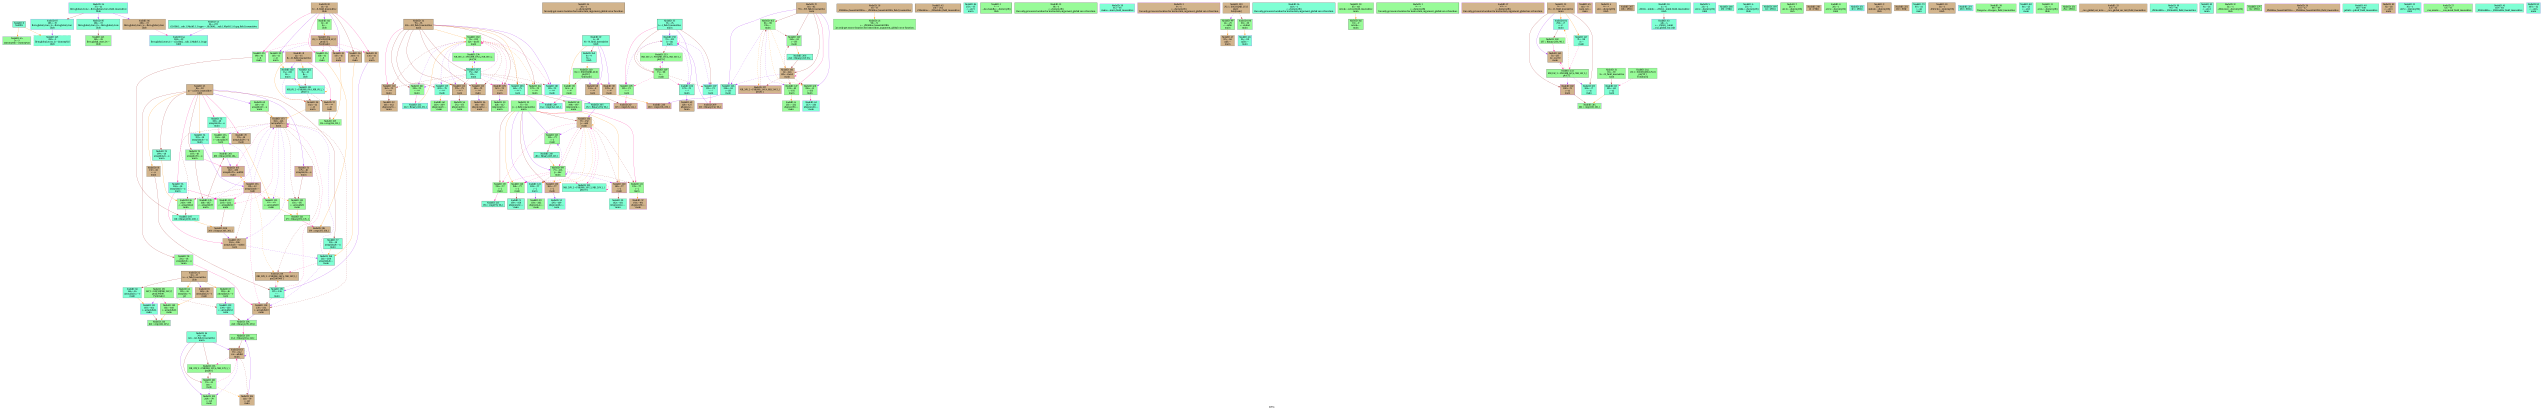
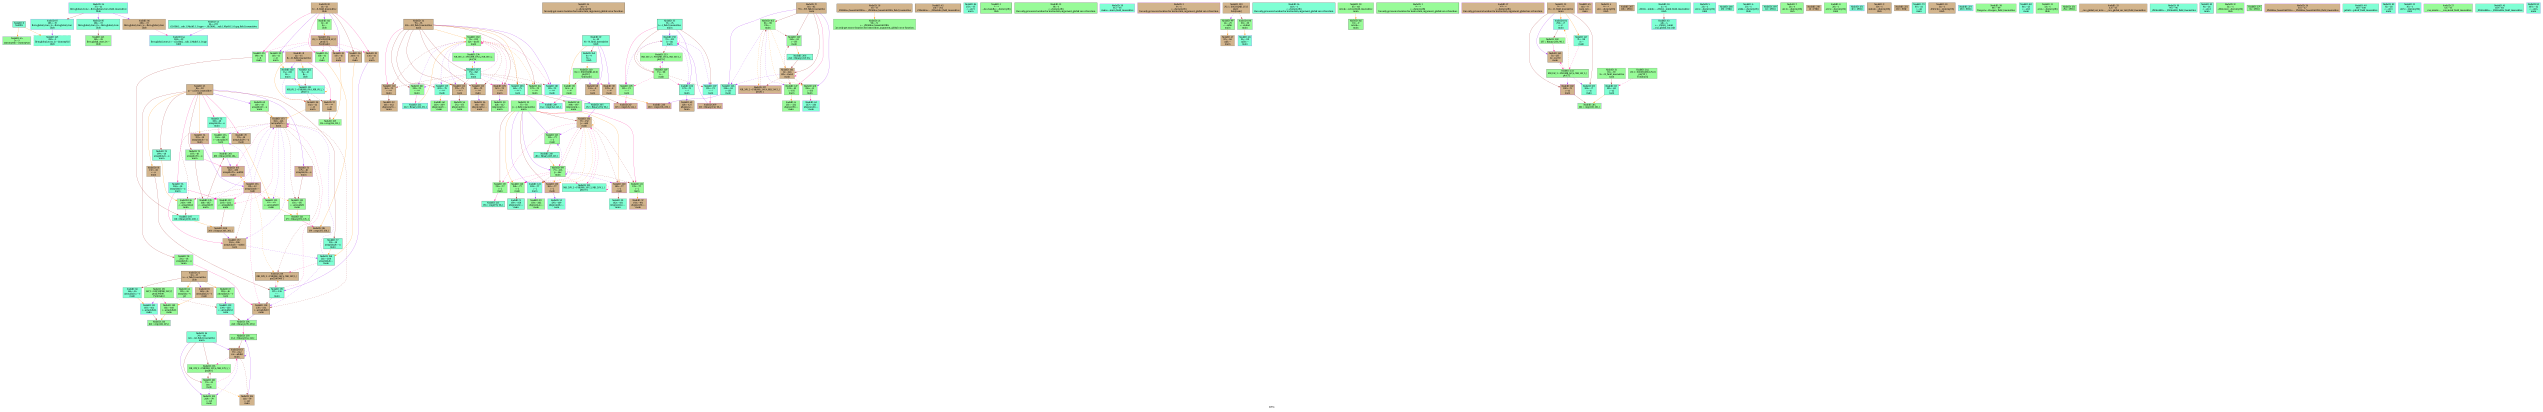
node "NodeID: 82": fillcolor tan -> aquamarine
node "NodeID: 74": fillcolor aquamarine -> tan
